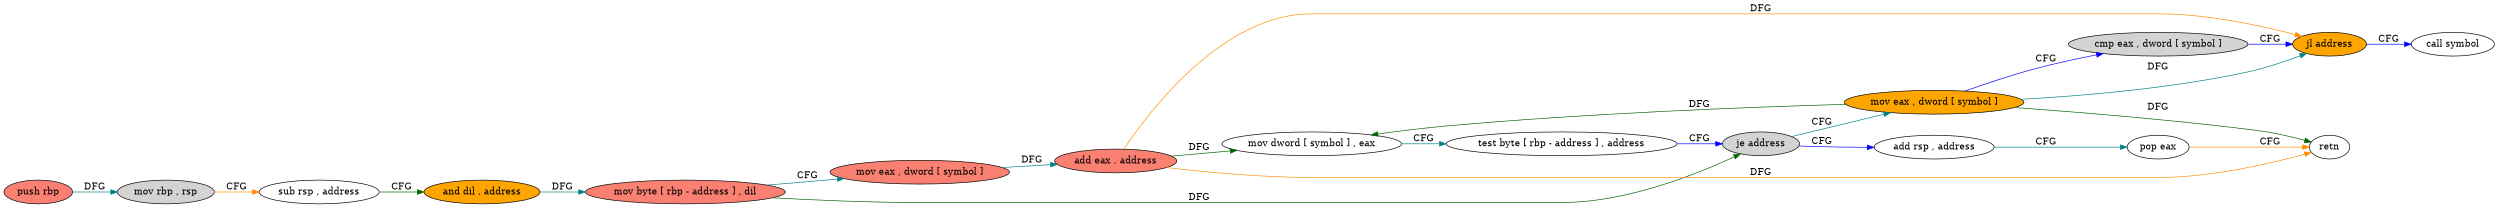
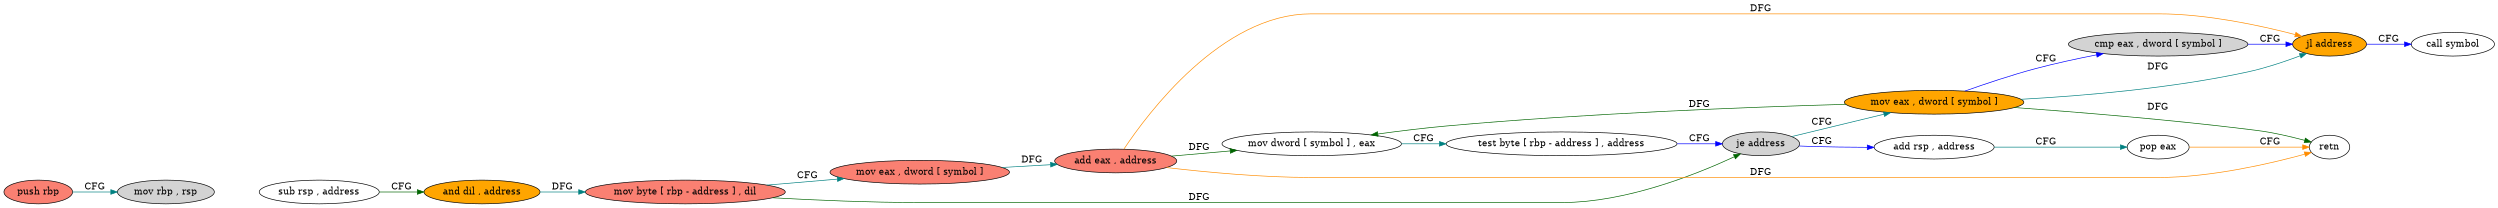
edge "push rbp" -> "mov rbp , rsp": label "DFG" -> "CFG"
edge "mov rbp , rsp" -> "sub rsp , address": removed, label "CFG"
